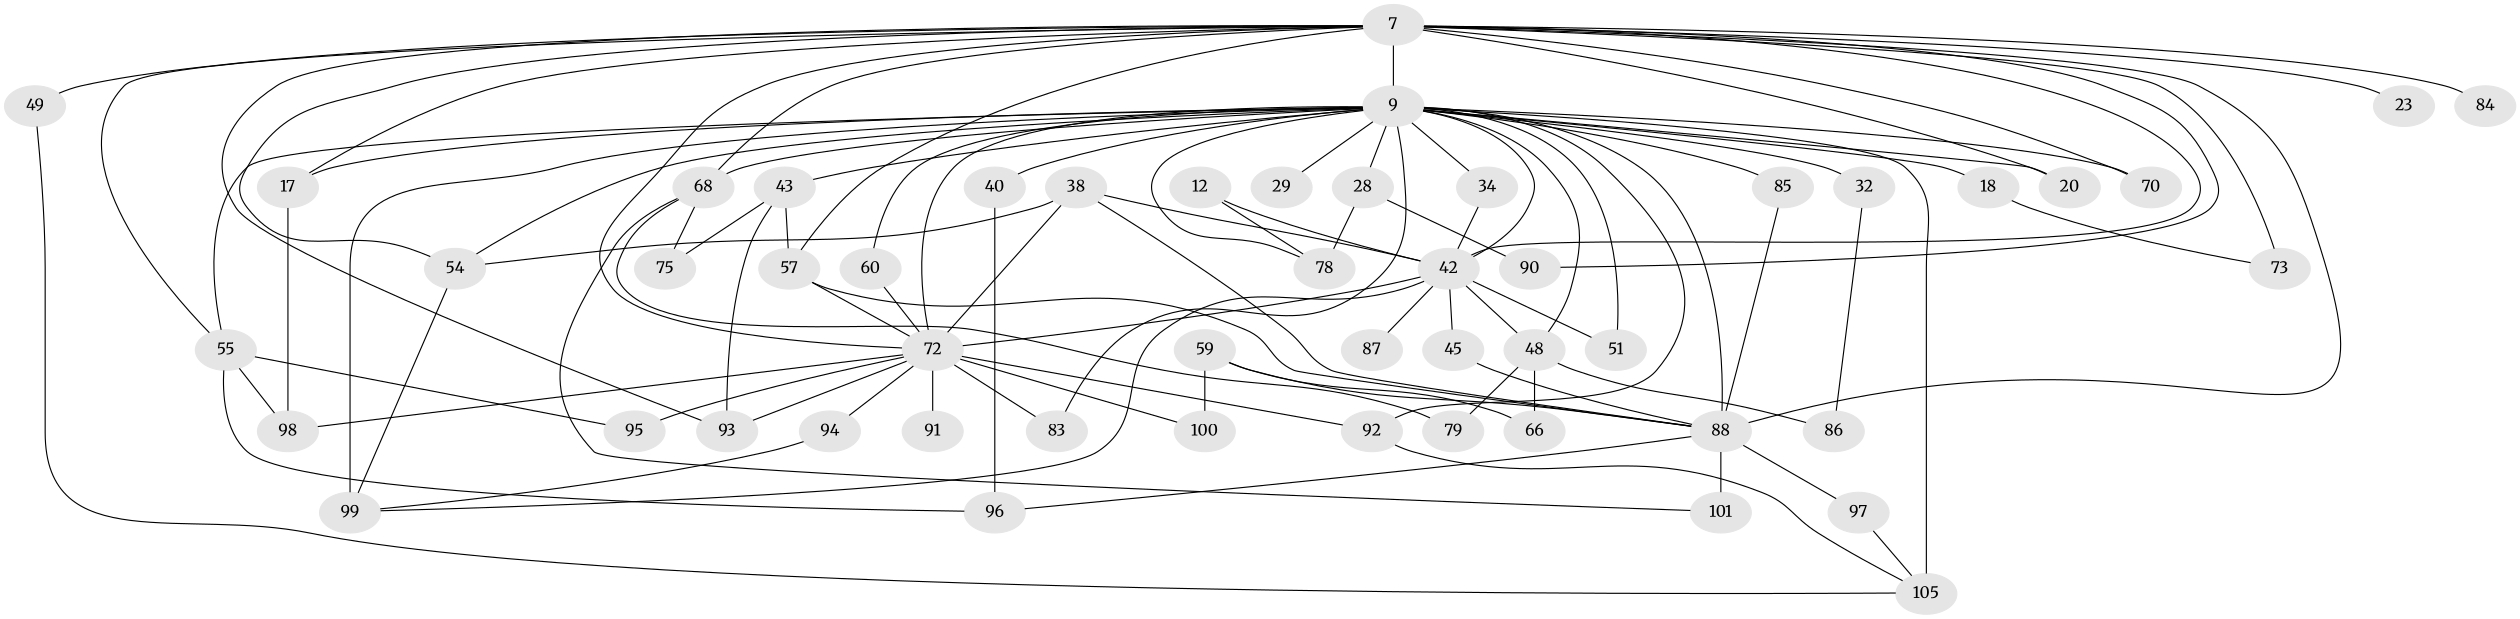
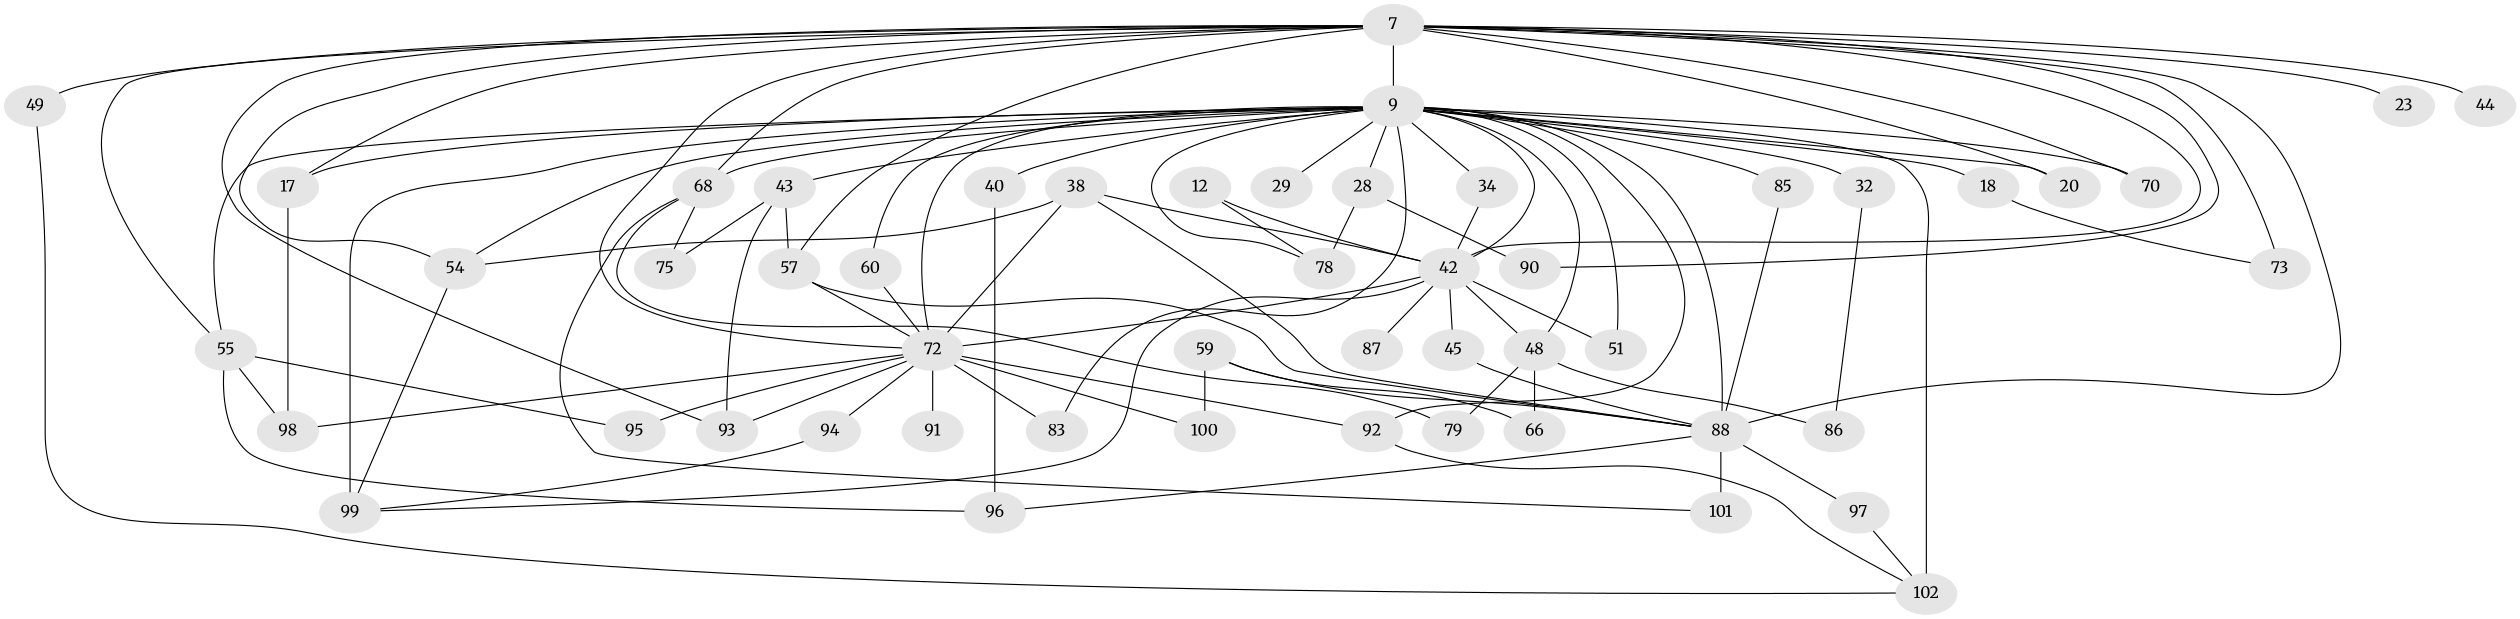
node "84": label "84" -> "44"
node "105": label "105" -> "102"
